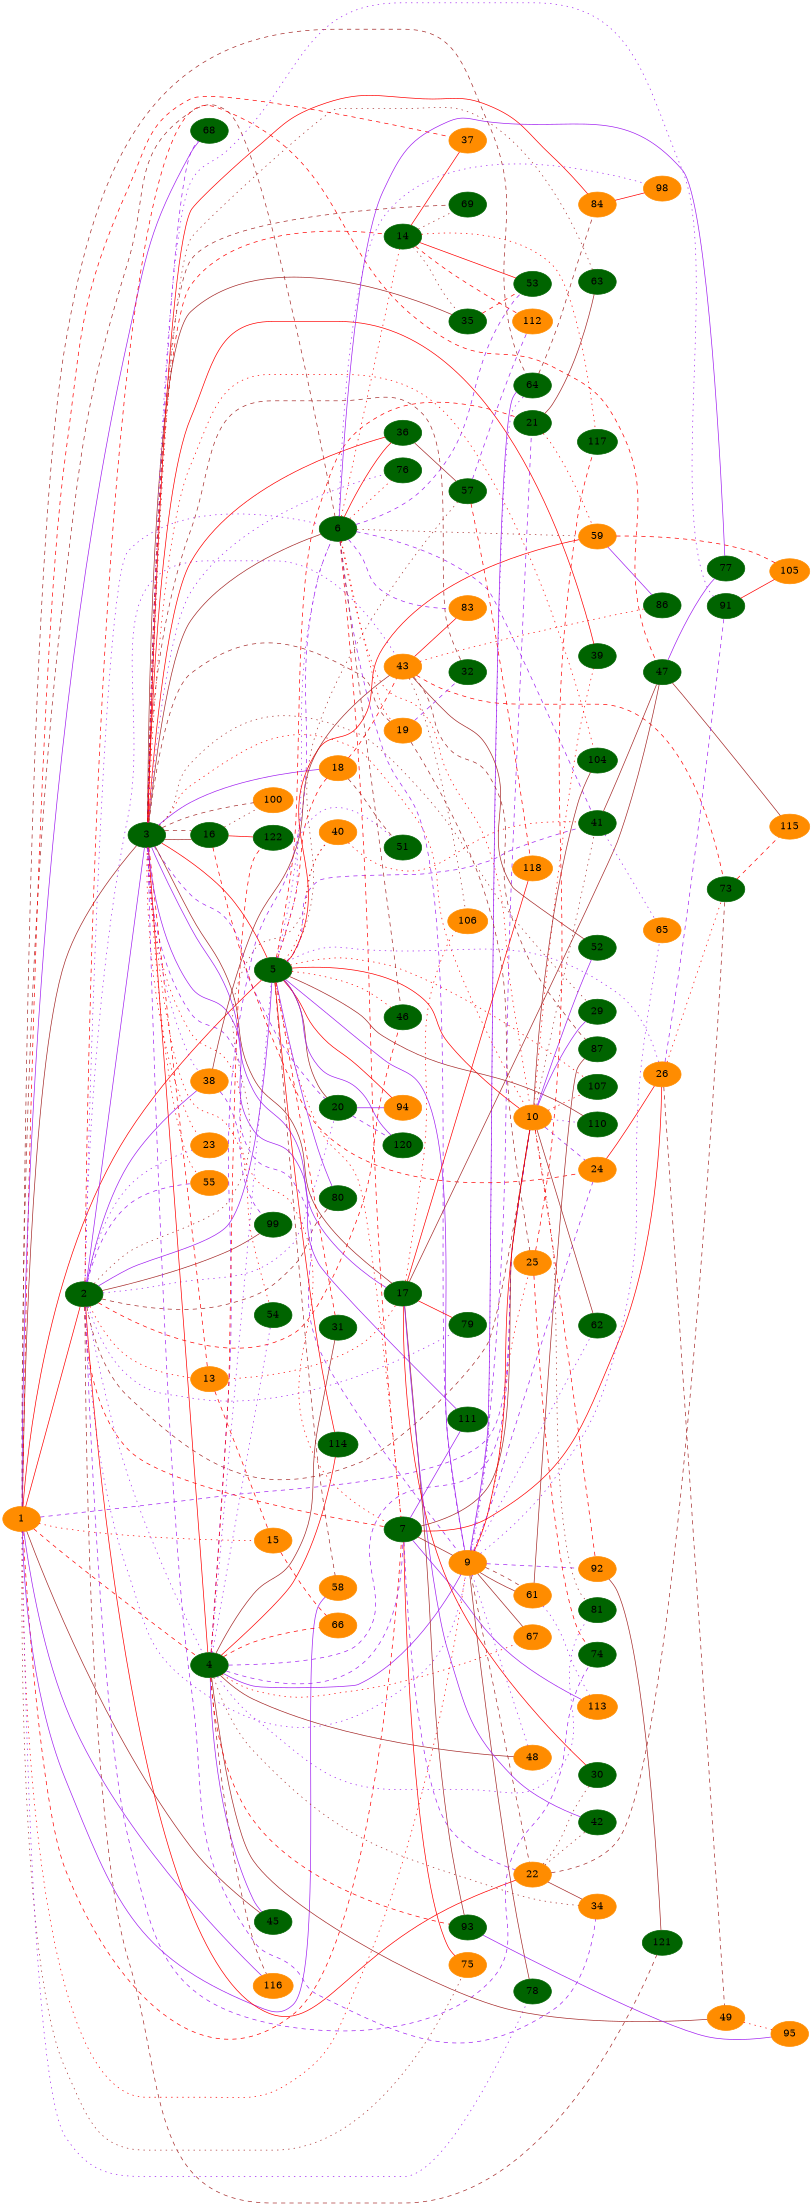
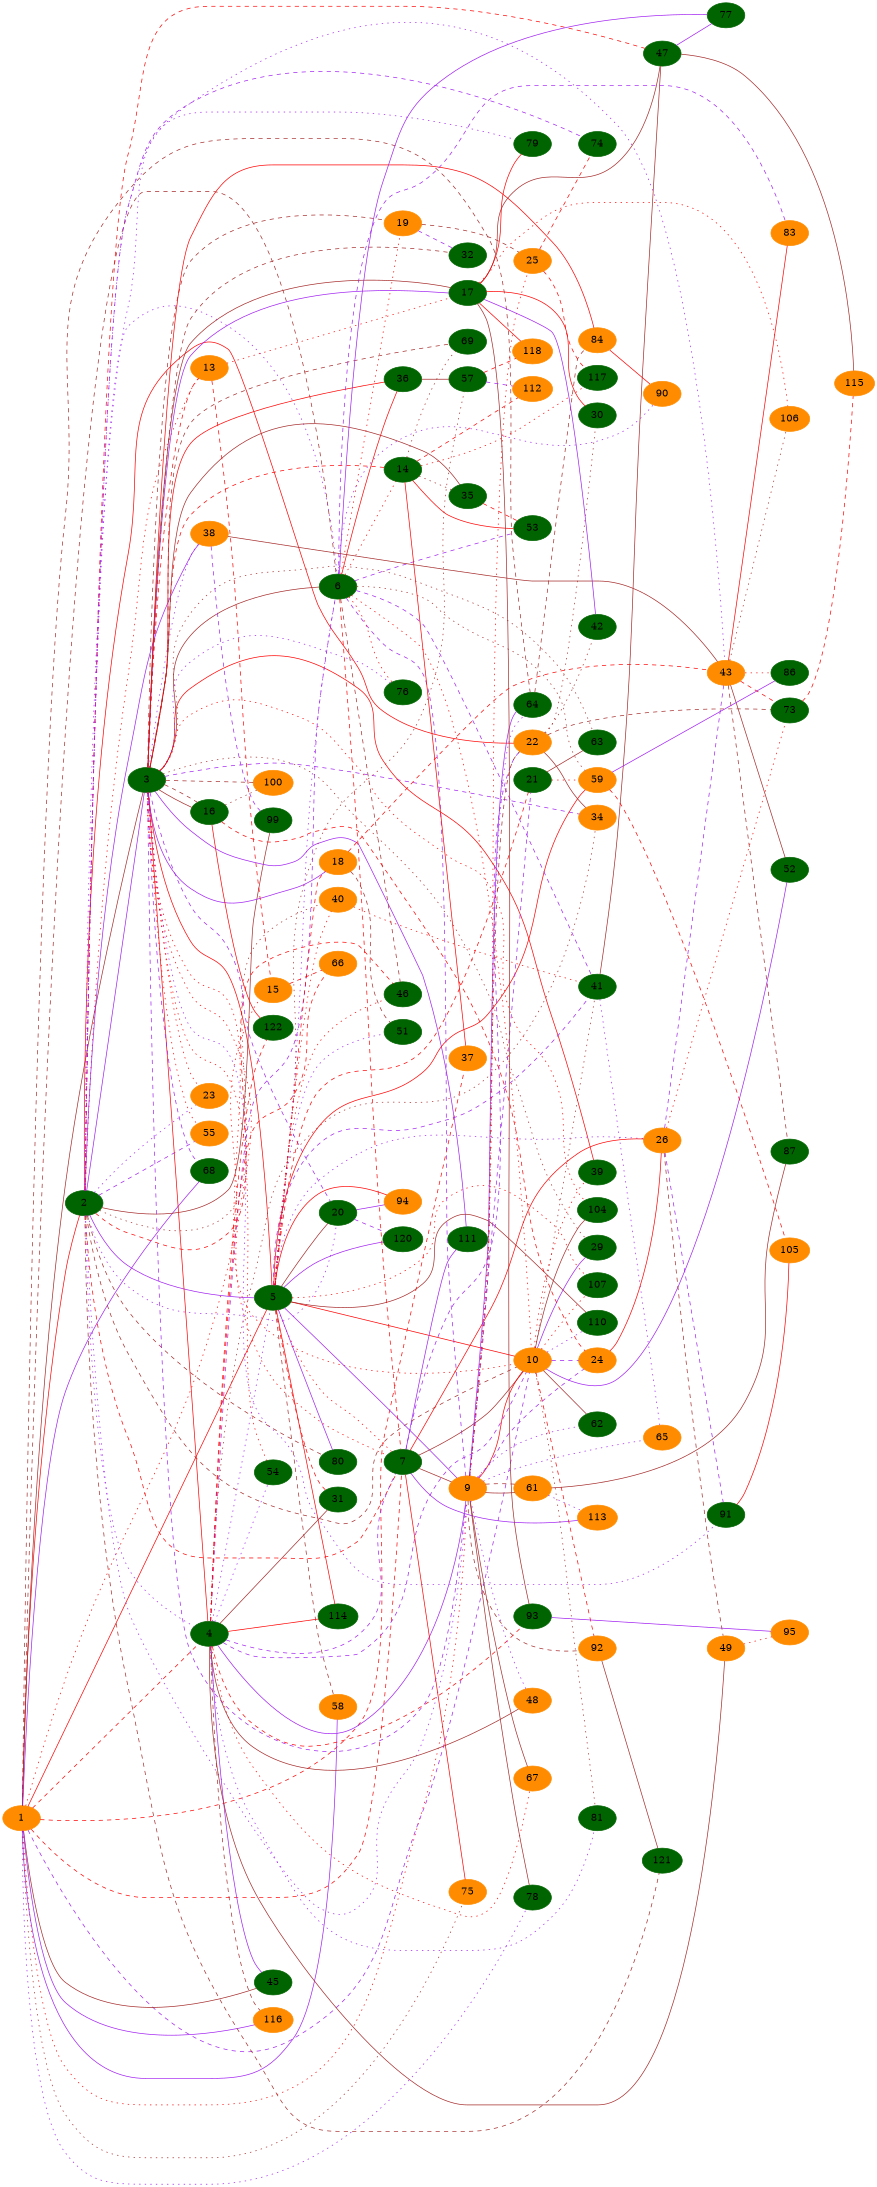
node "98": label "98" -> "90"
edge "43" -- "26": added
edge "9" -- "92": color purple -> brown
